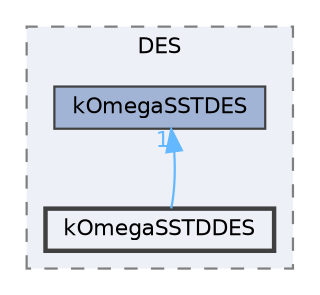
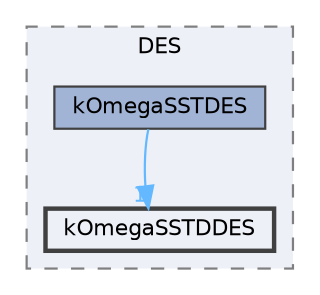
edge "kOmegaSSTDDES" -> "kOmegaSSTDES": reversed
